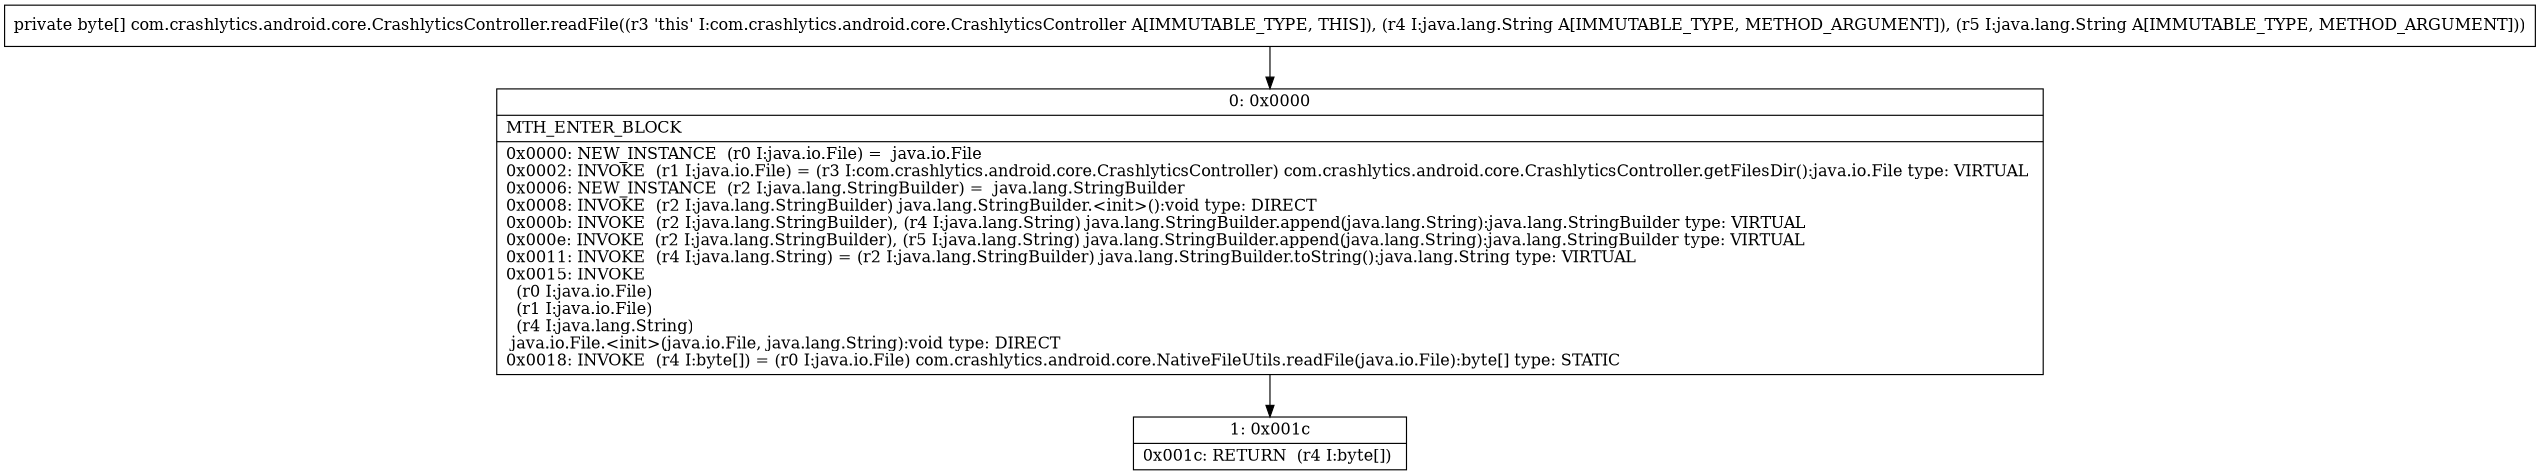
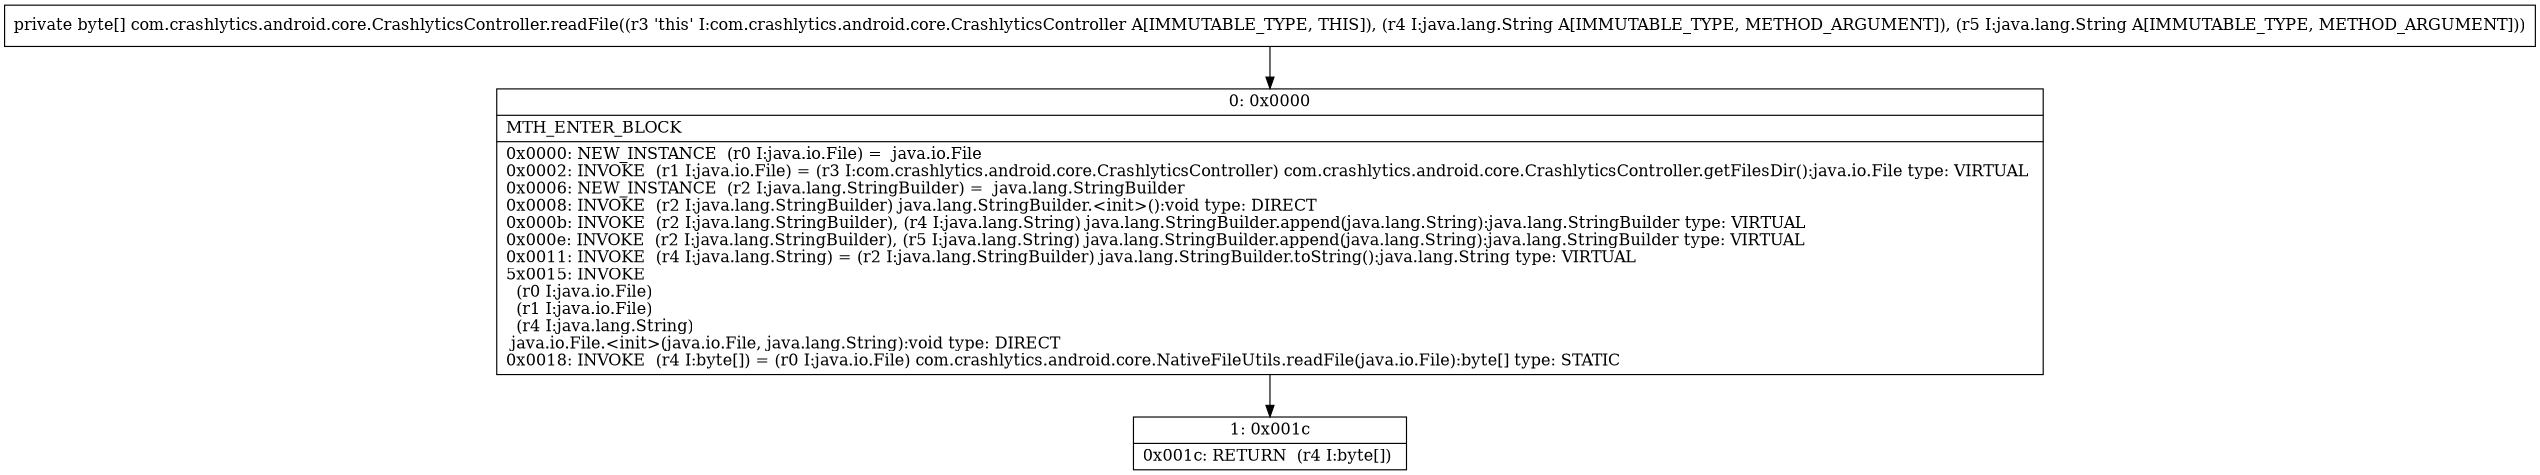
node "0: 0x0000": text "0x0015: INVOKE" -> "5x0015: INVOKE"
